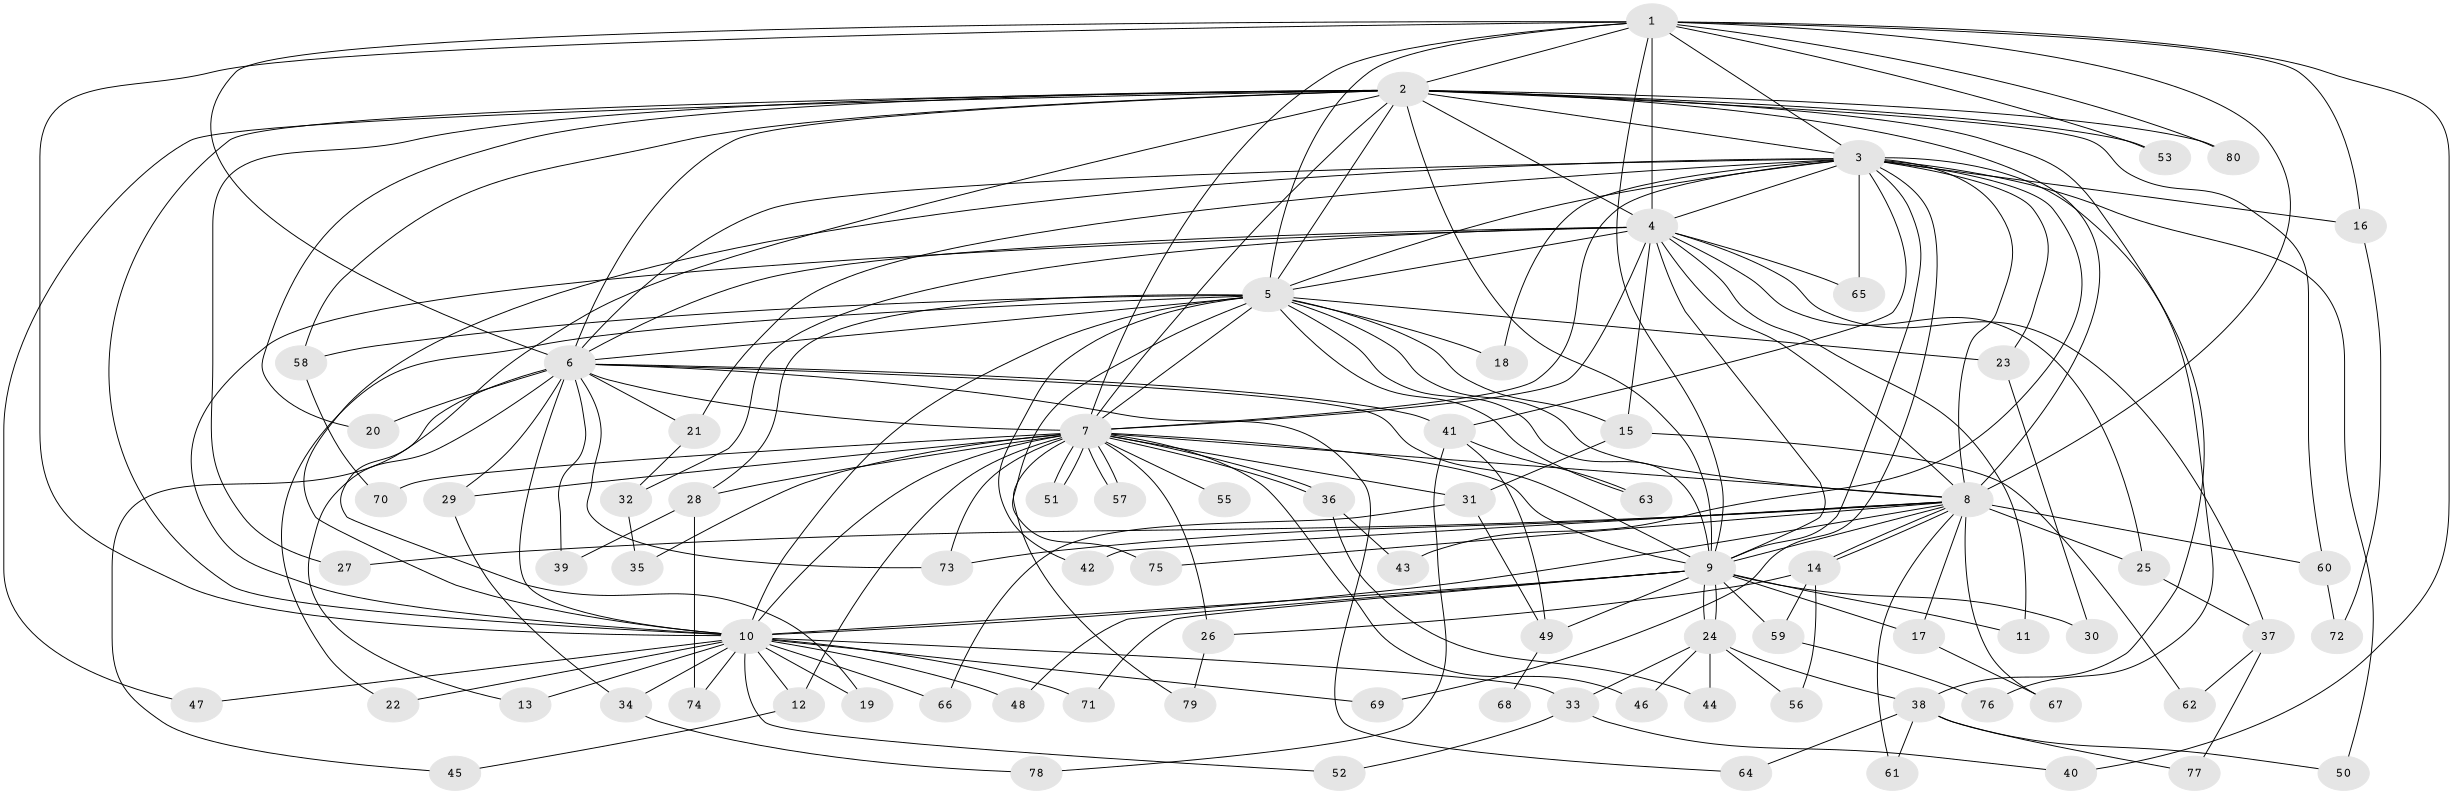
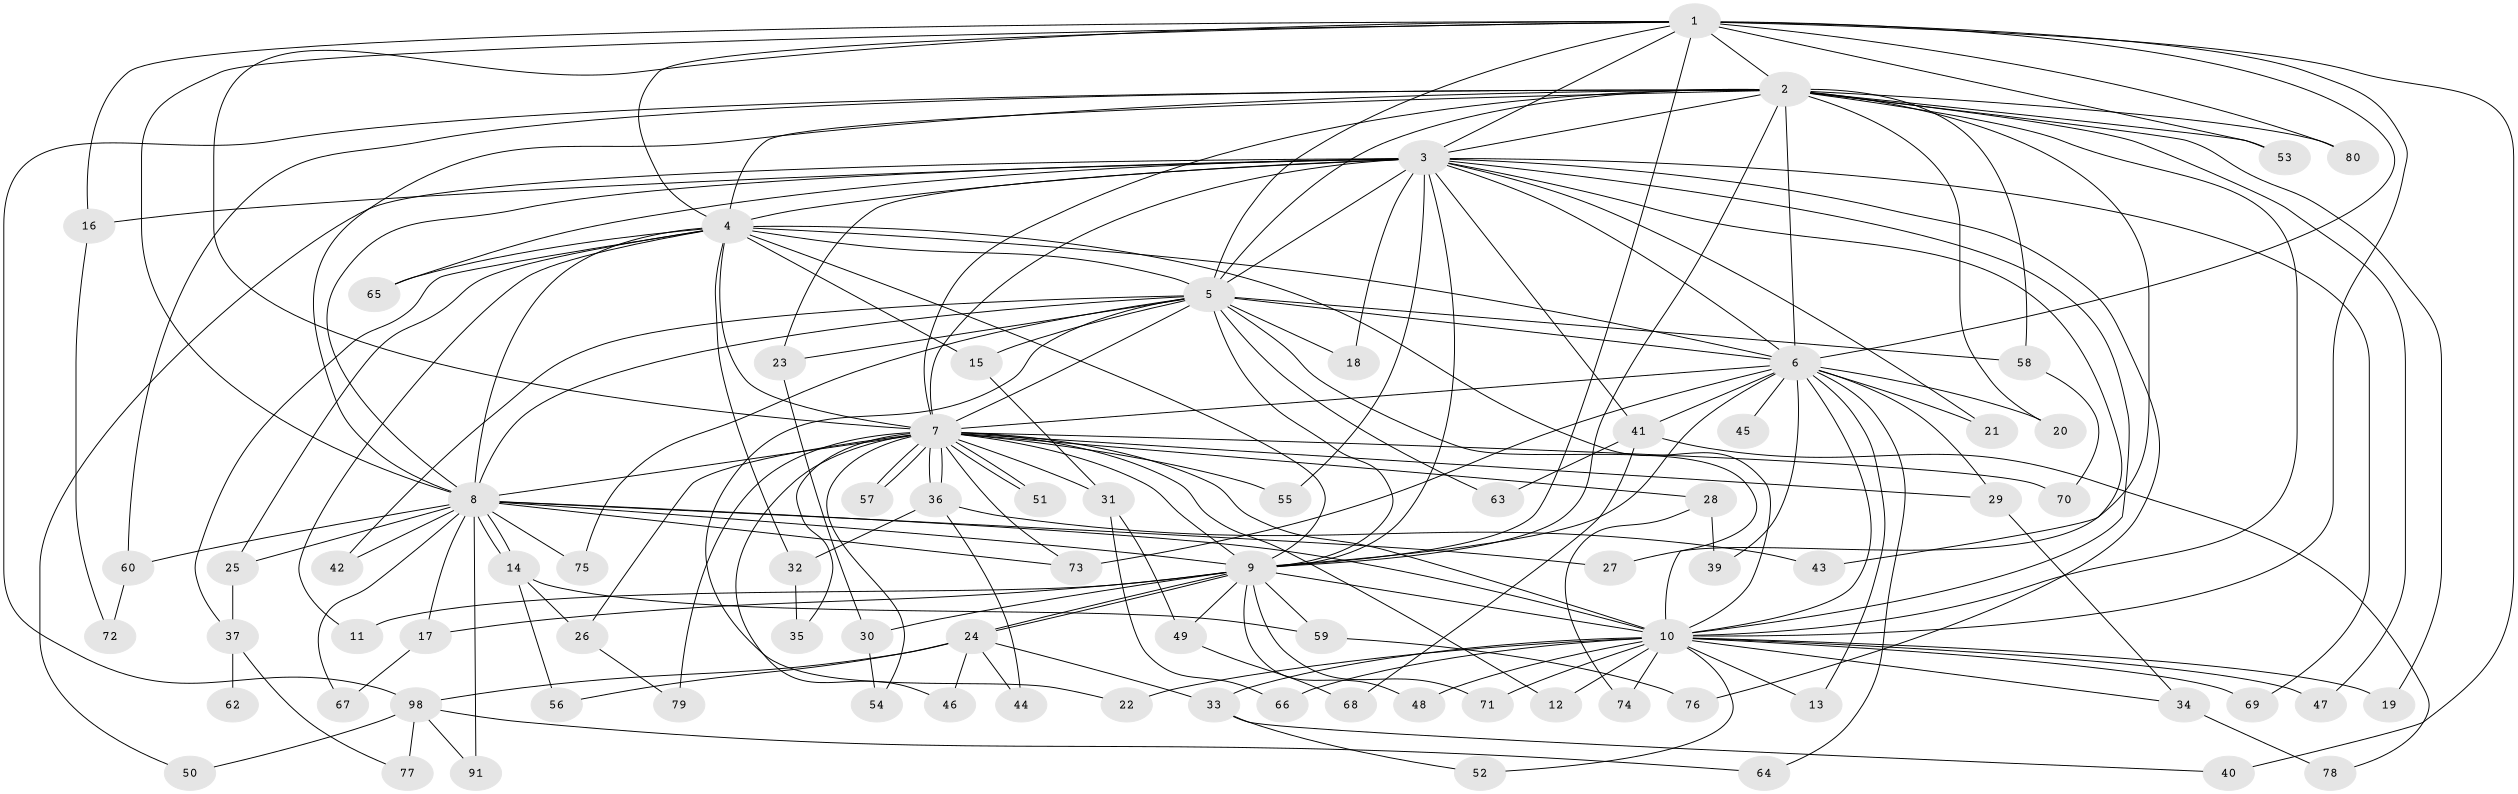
edge "5" -- "28": removed
edge "3" -- "55": added
edge "21" -- "32": now "36" -- "32"
edge "15" -- "62": removed
edge "41" -- "49": now "41" -- "68"
node "54": added
node "38": label "38" -> "98"
edge "12" -- "45": removed
node "61": label "61" -> "91"
